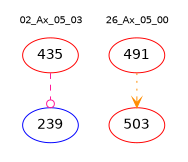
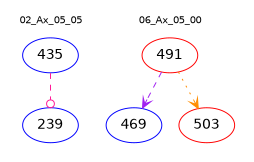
cluster "02_Ax_05_03": label "02_Ax_05_03" -> "02_Ax_05_05"
cluster "26_Ax_05_00": label "26_Ax_05_00" -> "06_Ax_05_00"
node "435": color red -> blue
node "469": added
